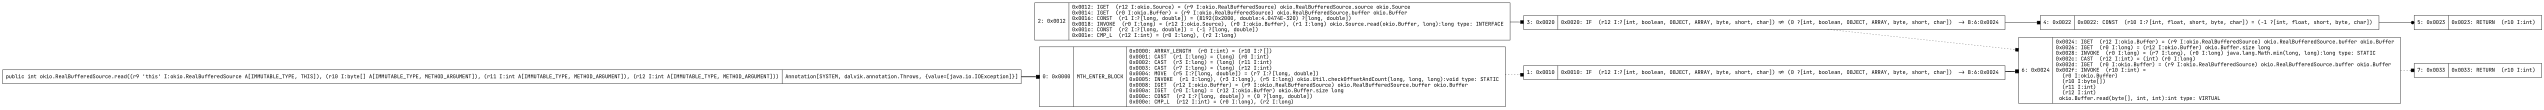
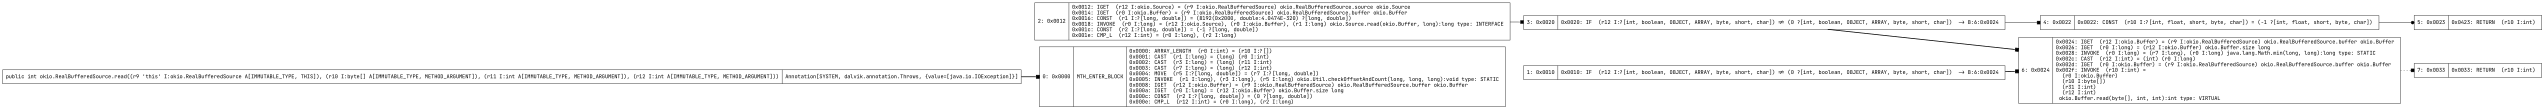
node "5: 0x0023": text "0x0023: RETURN  (r10 I:int)" -> "0x0423: RETURN  (r10 I:int)"
edge "3: 0x0020" -> "6: 0x0024": style dotted -> bold
edge "0: 0x0000" -> "1: 0x0010": removed
node "6: 0x0024": text "(r11 I:int)" -> "(r31 I:int)"
